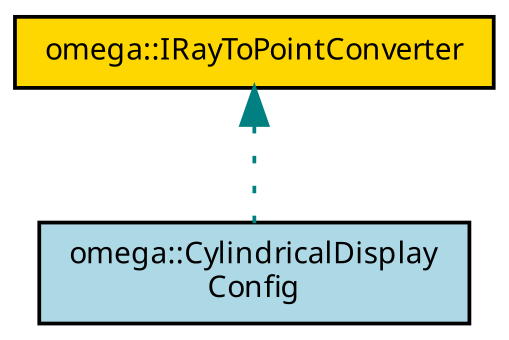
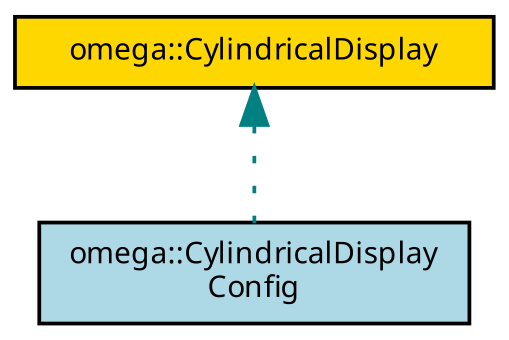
node "omega::IRayToPointConverter": label "omega::IRayToPointConverter" -> "omega::CylindricalDisplay"
